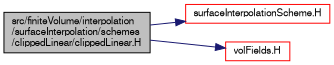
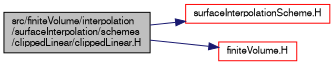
node "volFields.H": label "volFields.H" -> "finiteVolume.H"
